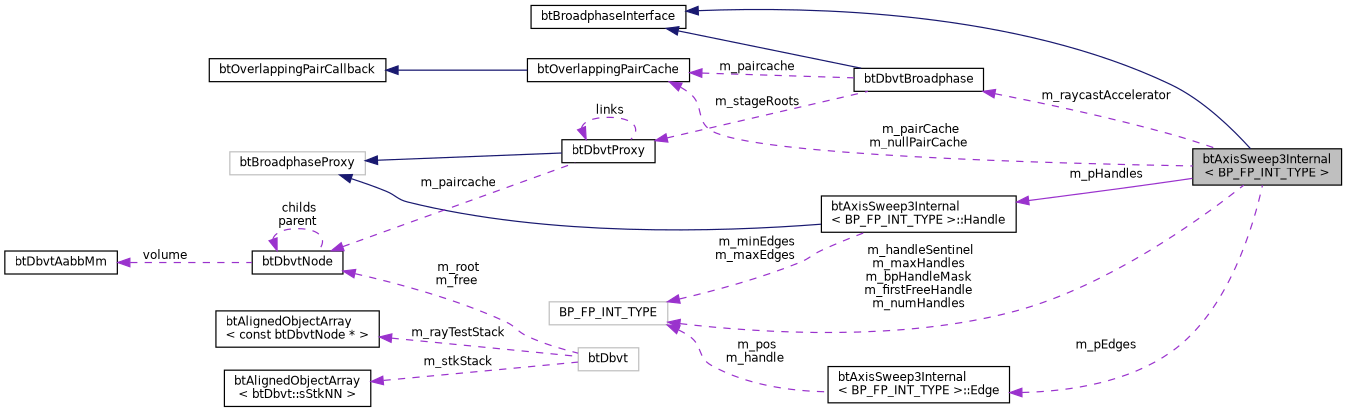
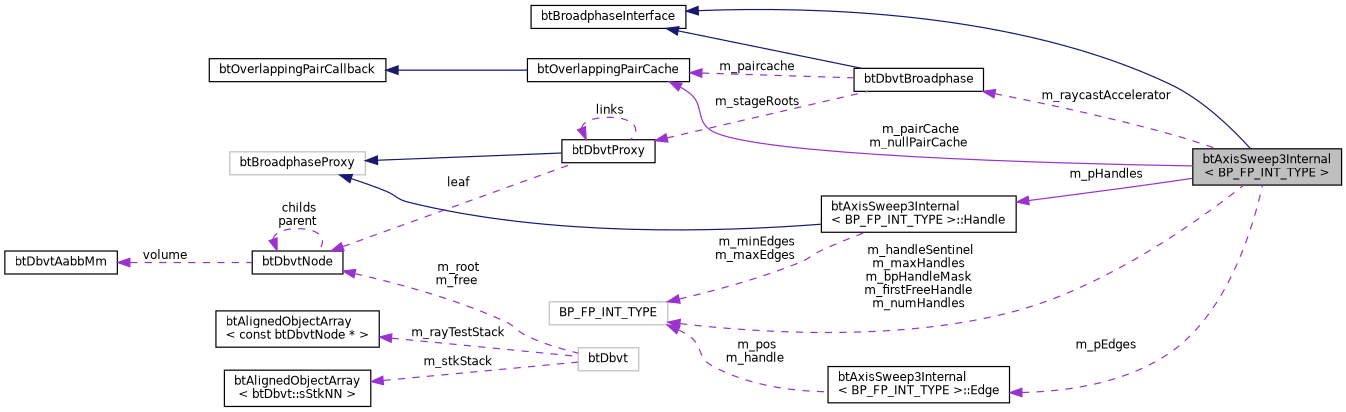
edge "btAxisSweep3Internal < BP_FP_INT_TYPE >" -> "btOverlappingPairCache": style dashed -> solid
edge "btDbvtProxy" -> "btDbvtNode": label " m_paircache" -> " leaf"
